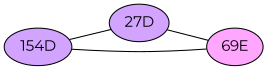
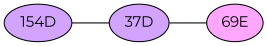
node "27D": label "27D" -> "37D"
edge "154D" -- "69E": removed
